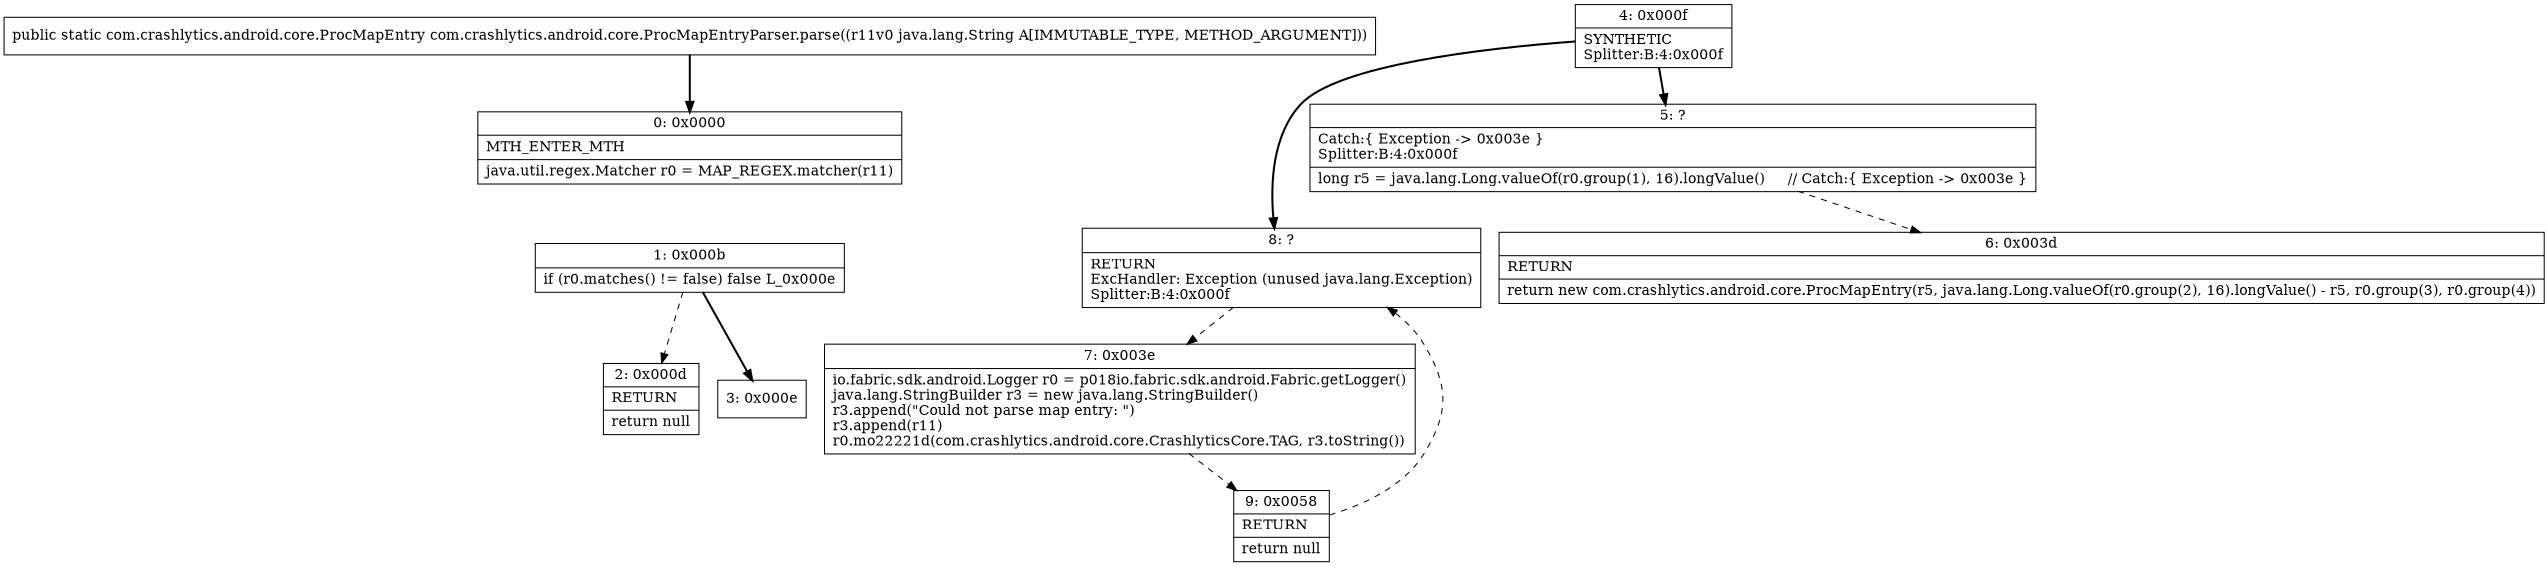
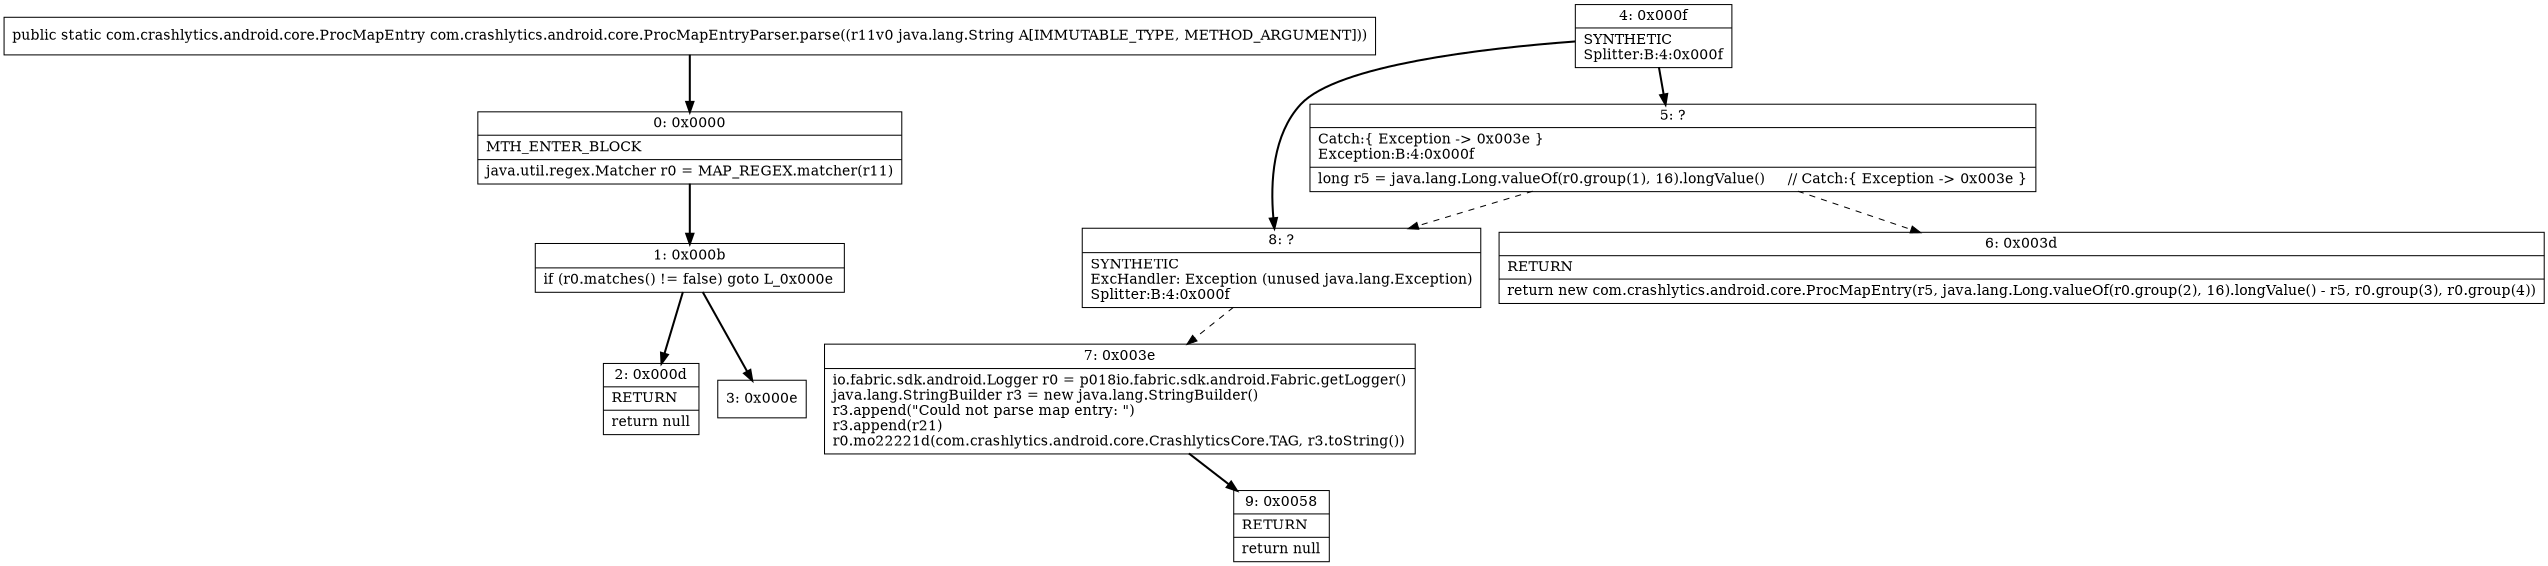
node "0: 0x0000": text "MTH_ENTER_MTH" -> "MTH_ENTER_BLOCK"
node "5: ?": text "Splitter:B:4:0x000f" -> "Exception:B:4:0x000f"
edge "0: 0x0000" -> "1: 0x000b": added
node "8: ?": text "RETURN" -> "SYNTHETIC"
node "1: 0x000b": text "if (r0.matches() != false) false L_0x000e" -> "if (r0.matches() != false) goto L_0x000e"
edge "1: 0x000b" -> "2: 0x000d": style dashed -> bold
node "7: 0x003e": text "r3.append(r11)" -> "r3.append(r21)"
edge "9: 0x0058" -> "8: ?": now "5: ?" -> "8: ?"
edge "7: 0x003e" -> "9: 0x0058": style dashed -> bold
